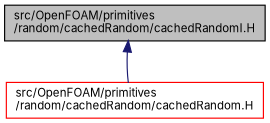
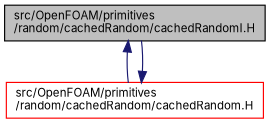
edge "src/OpenFOAM/primitives /random/cachedRandom/cachedRandomI.H" -> "src/OpenFOAM/primitives /random/cachedRandom/cachedRandom.H": added
